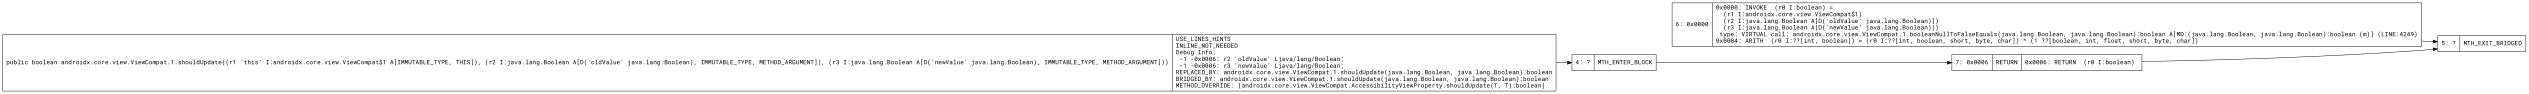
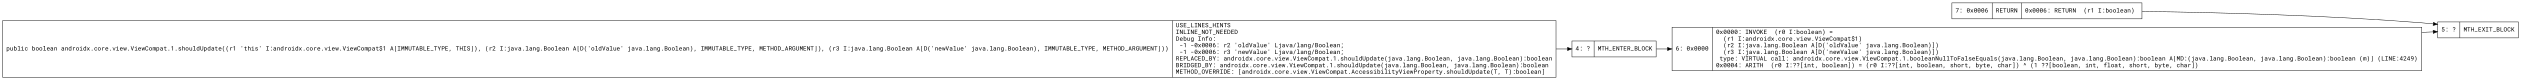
node "5: ?": text "MTH_EXIT_BRIDGED" -> "MTH_EXIT_BLOCK"
node "7: 0x0006": text "0x0006: RETURN  (r0 I:boolean)" -> "0x0006: RETURN  (r1 I:boolean)"
edge "4: ?" -> "7: 0x0006": now "4: ?" -> "6: 0x0000"
